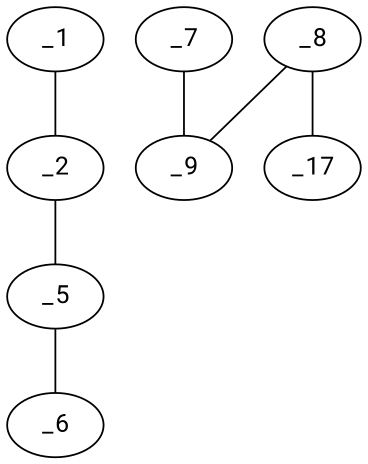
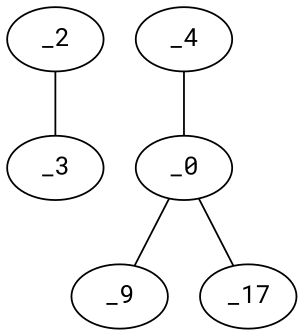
node "_1": removed
node "_4": added
node "_7": removed
node "_8": label "_8" -> "_0"
node "_5": label "_5" -> "_3"
node "_6": removed
